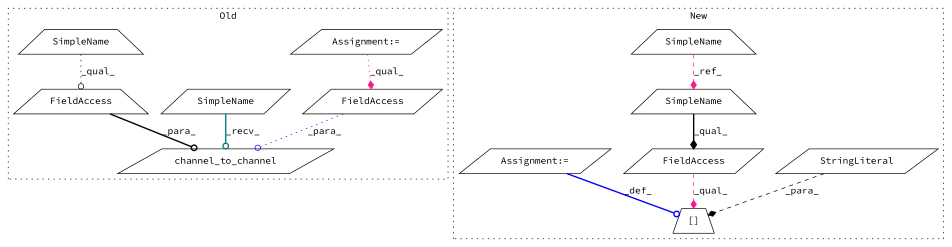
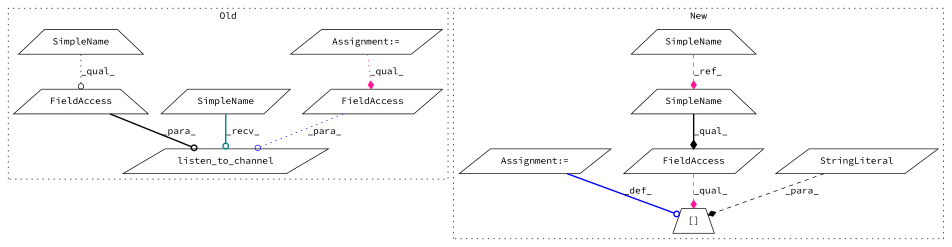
node "channel_to_channel": label "channel_to_channel" -> "listen_to_channel"
